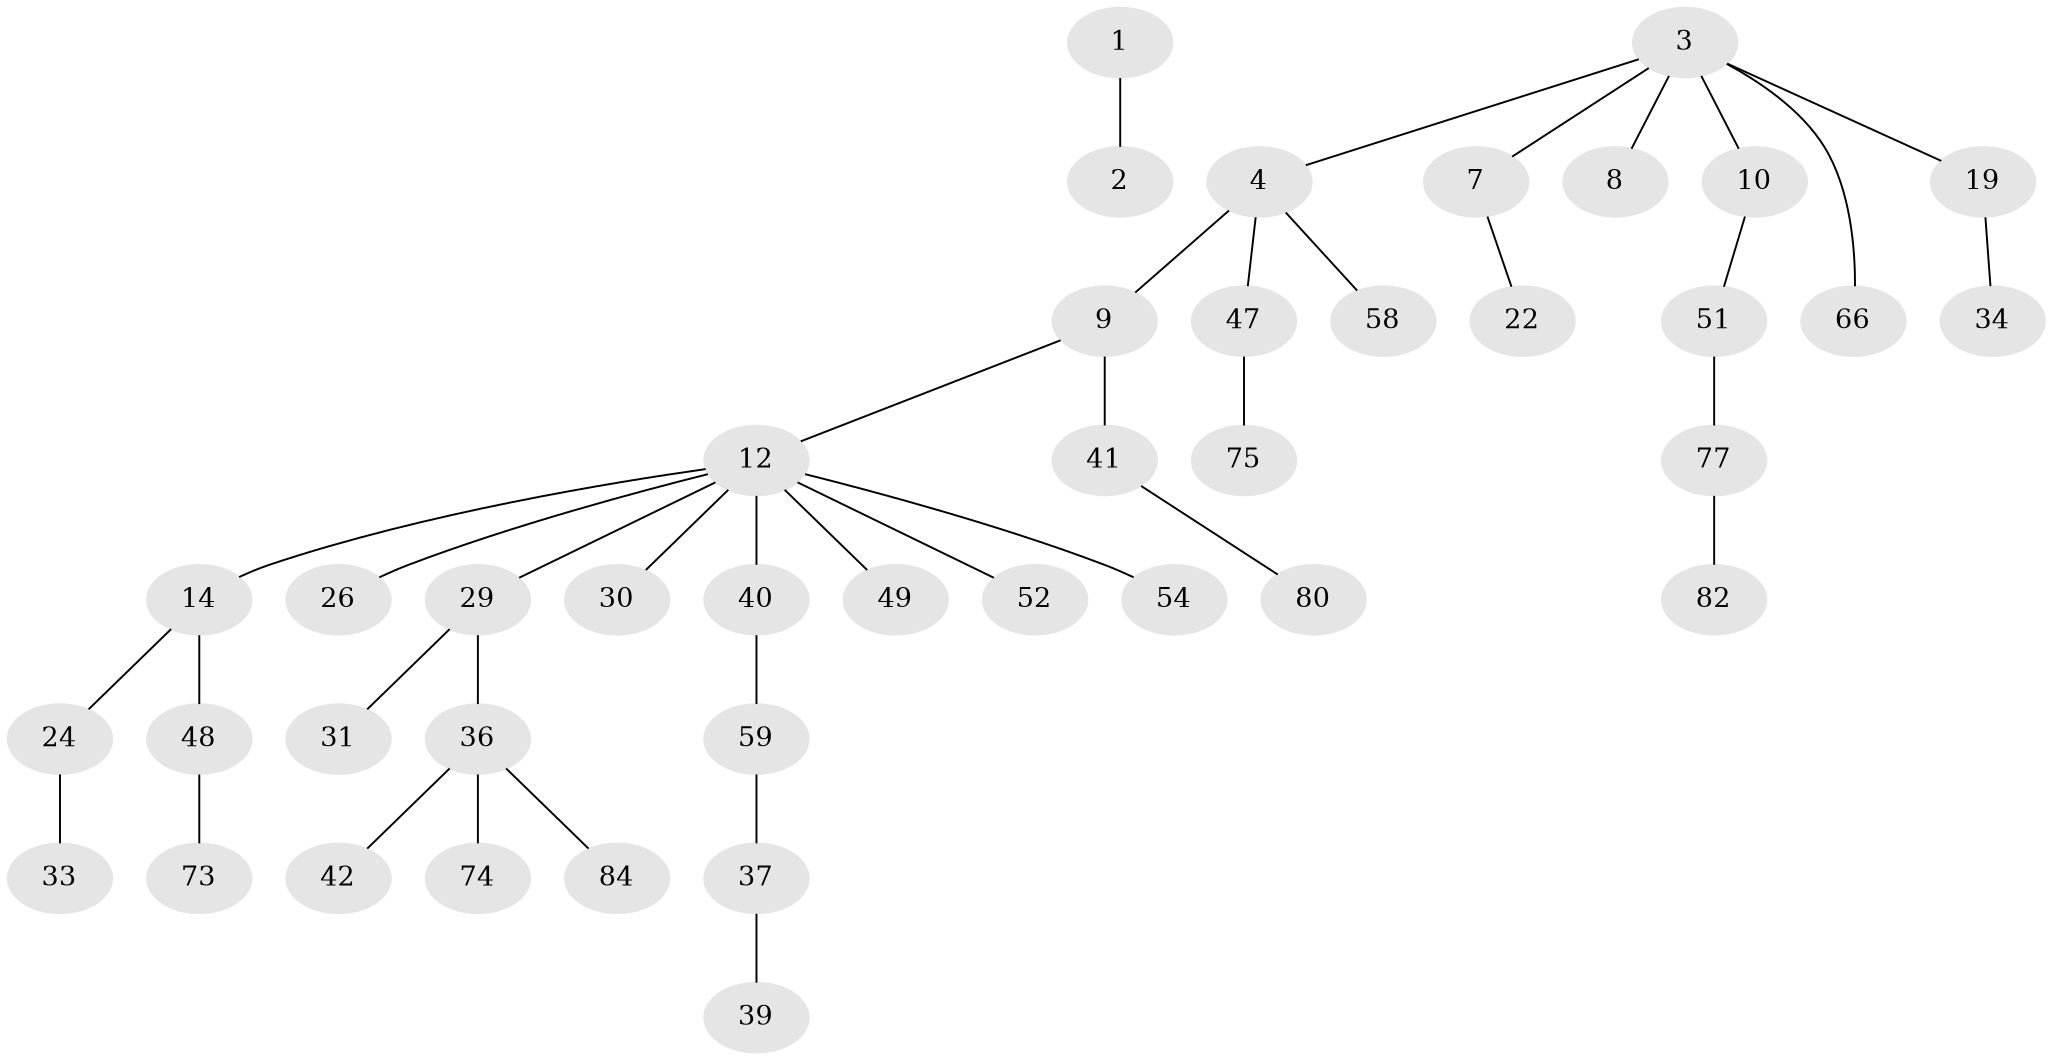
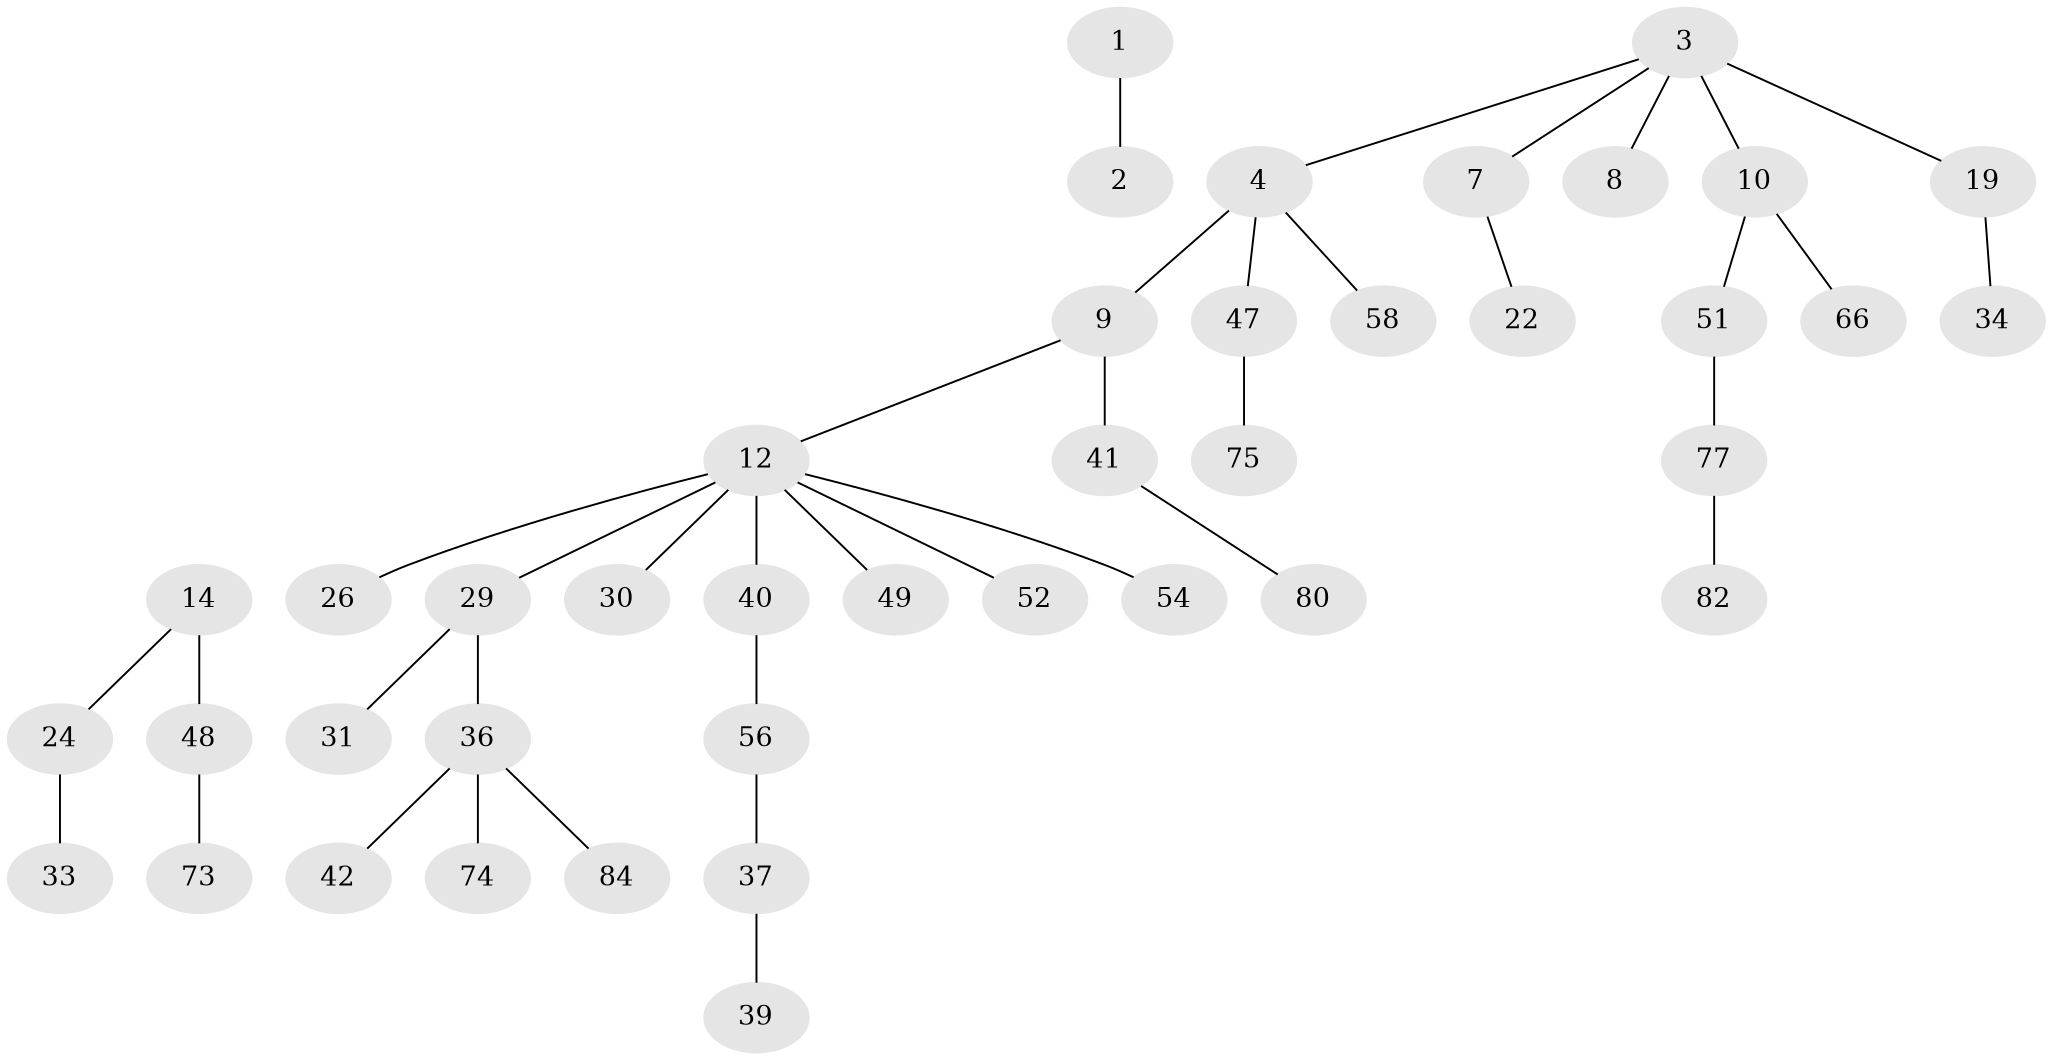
edge "3" -- "66": now "10" -- "66"
edge "12" -- "14": removed
node "59": label "59" -> "56"
